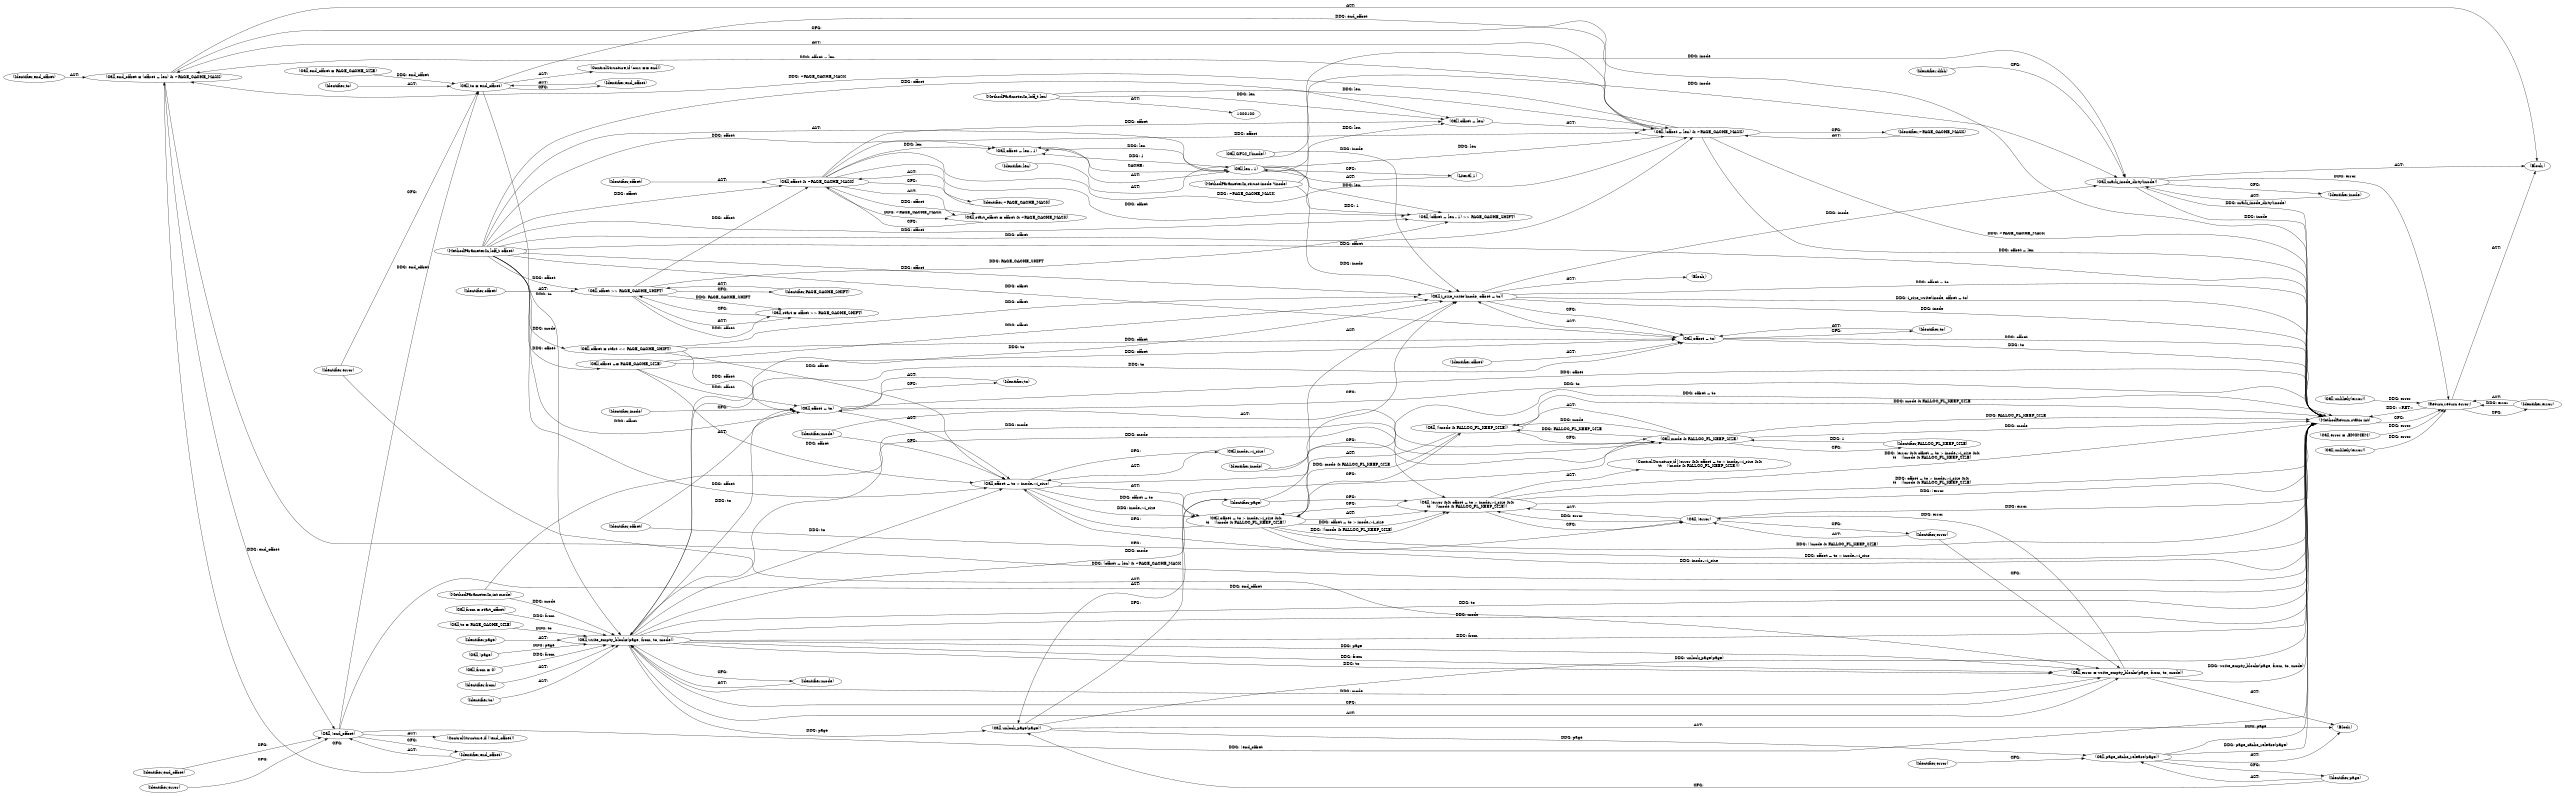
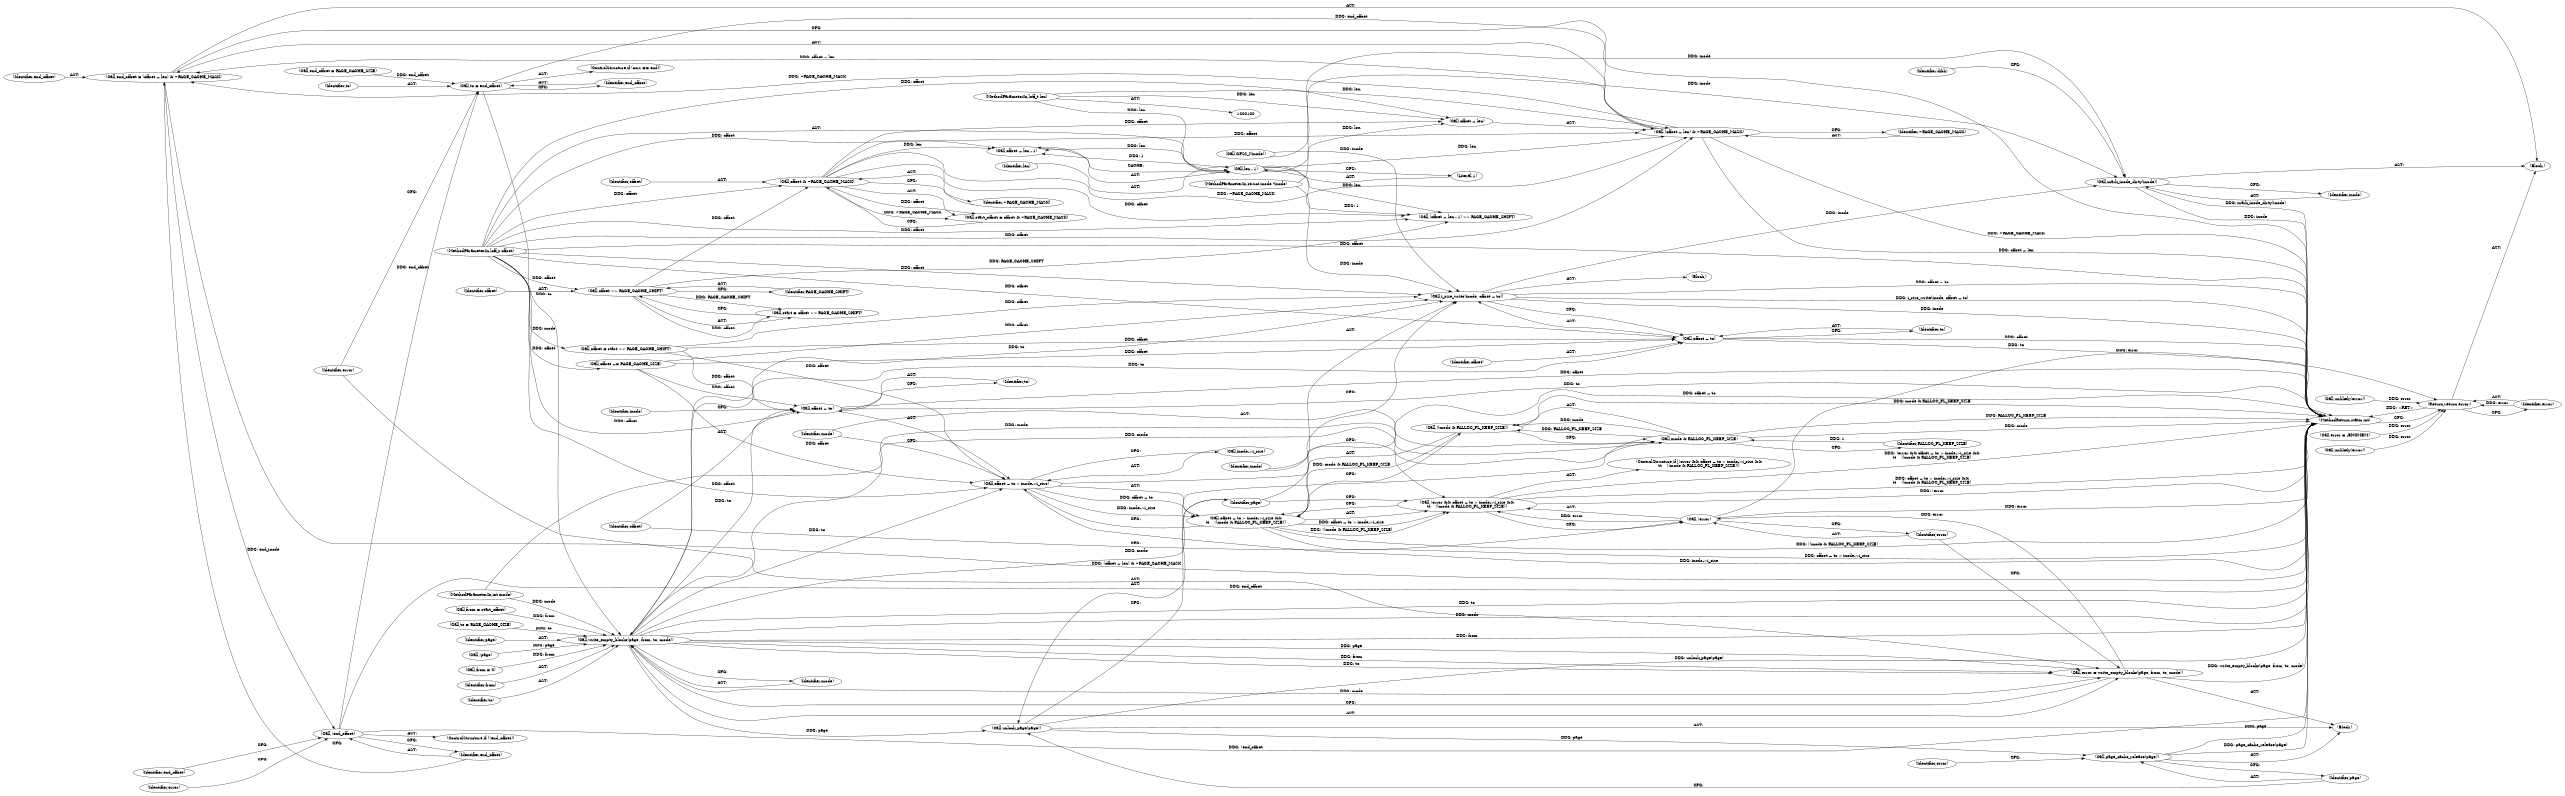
edge "(MethodParameterIn,loff_t len)" -> "(Call,len - 1)": added, label "DDG: len"
edge "(Call,mark_inode_dirty(inode))" -> "(Return,return error;)": now "(Call,!error)" -> "(Return,return error;)"
edge "(Call,end_offset = (offset + len) & ~PAGE_CACHE_MASK)" -> "(Call,!end_offset)": label "DDG: end_offset" -> "DDG: end_inode"
